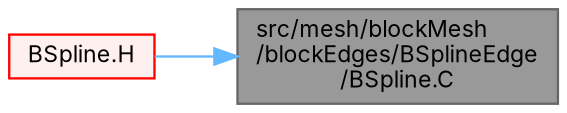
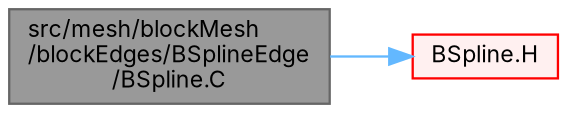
edge "BSpline.H" -> "src/mesh/blockMesh /blockEdges/BSplineEdge /BSpline.C": reversed
